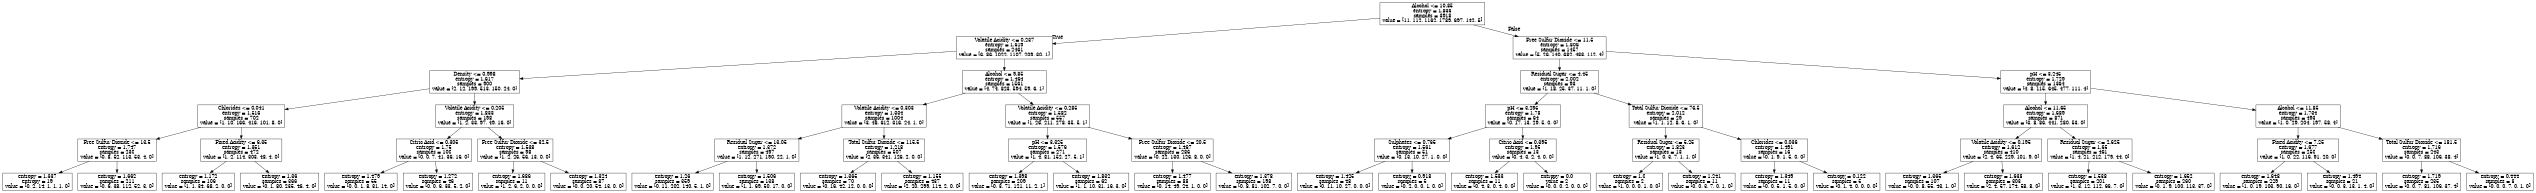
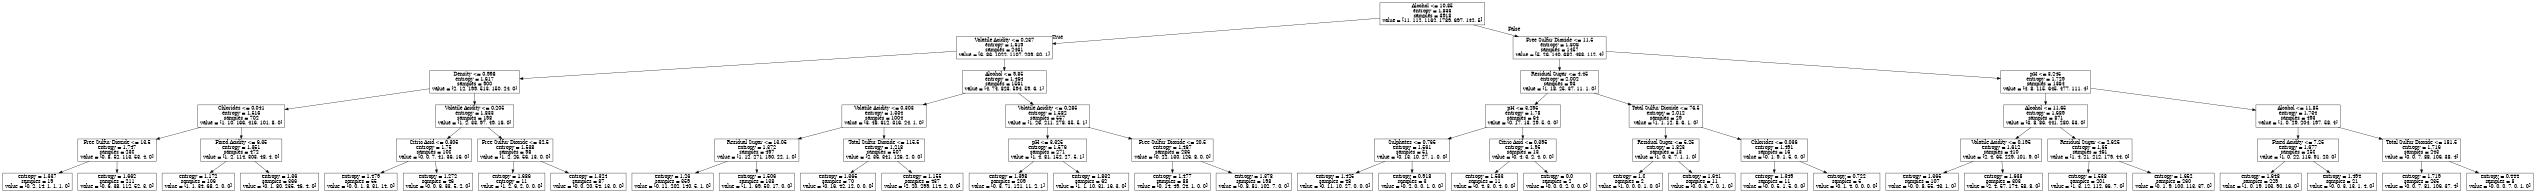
node "entropy = 1.337 entropy = 19 value = [0, 2, 14, 1, 1, 1, 0]": label "entropy = 1.337 entropy = 19 value = [0, 2, 14, 1, 1, 1, 0]" -> "entropy = 1.337 samples = 19 value = [0, 2, 14, 1, 1, 1, 0]"
node "entropy = 1.686 samples = 11 value = [1, 2, 6, 2, 0, 0, 0]": label "entropy = 1.686 samples = 11 value = [1, 2, 6, 2, 0, 0, 0]" -> "entropy = 1.686 entropy = 11 value = [1, 2, 6, 2, 0, 0, 0]"
node "entropy = 0.918 samples = 5 value = [0, 2, 0, 0, 1, 0, 0]": label "entropy = 0.918 samples = 5 value = [0, 2, 0, 0, 1, 0, 0]" -> "entropy = 0.918 samples = 3 value = [0, 2, 0, 0, 1, 0, 0]"
node "entropy = 0.0 value = 2 value = [0, 0, 0, 2, 0, 0, 0]": label "entropy = 0.0 value = 2 value = [0, 0, 0, 2, 0, 0, 0]" -> "entropy = 0.0 samples = 2 value = [0, 0, 0, 2, 0, 0, 0]"
node "entropy = 1.241 samples = 11 value = [0, 0, 3, 7, 0, 1, 0]": label "entropy = 1.241 samples = 11 value = [0, 0, 3, 7, 0, 1, 0]" -> "entropy = 1.641 samples = 11 value = [0, 0, 3, 7, 0, 1, 0]"
node "entropy = 0.122 samples = 5 value = [0, 1, 4, 0, 0, 0, 0]": label "entropy = 0.122 samples = 5 value = [0, 1, 4, 0, 0, 0, 0]" -> "entropy = 0.722 samples = 5 value = [0, 1, 4, 0, 0, 0, 0]"
